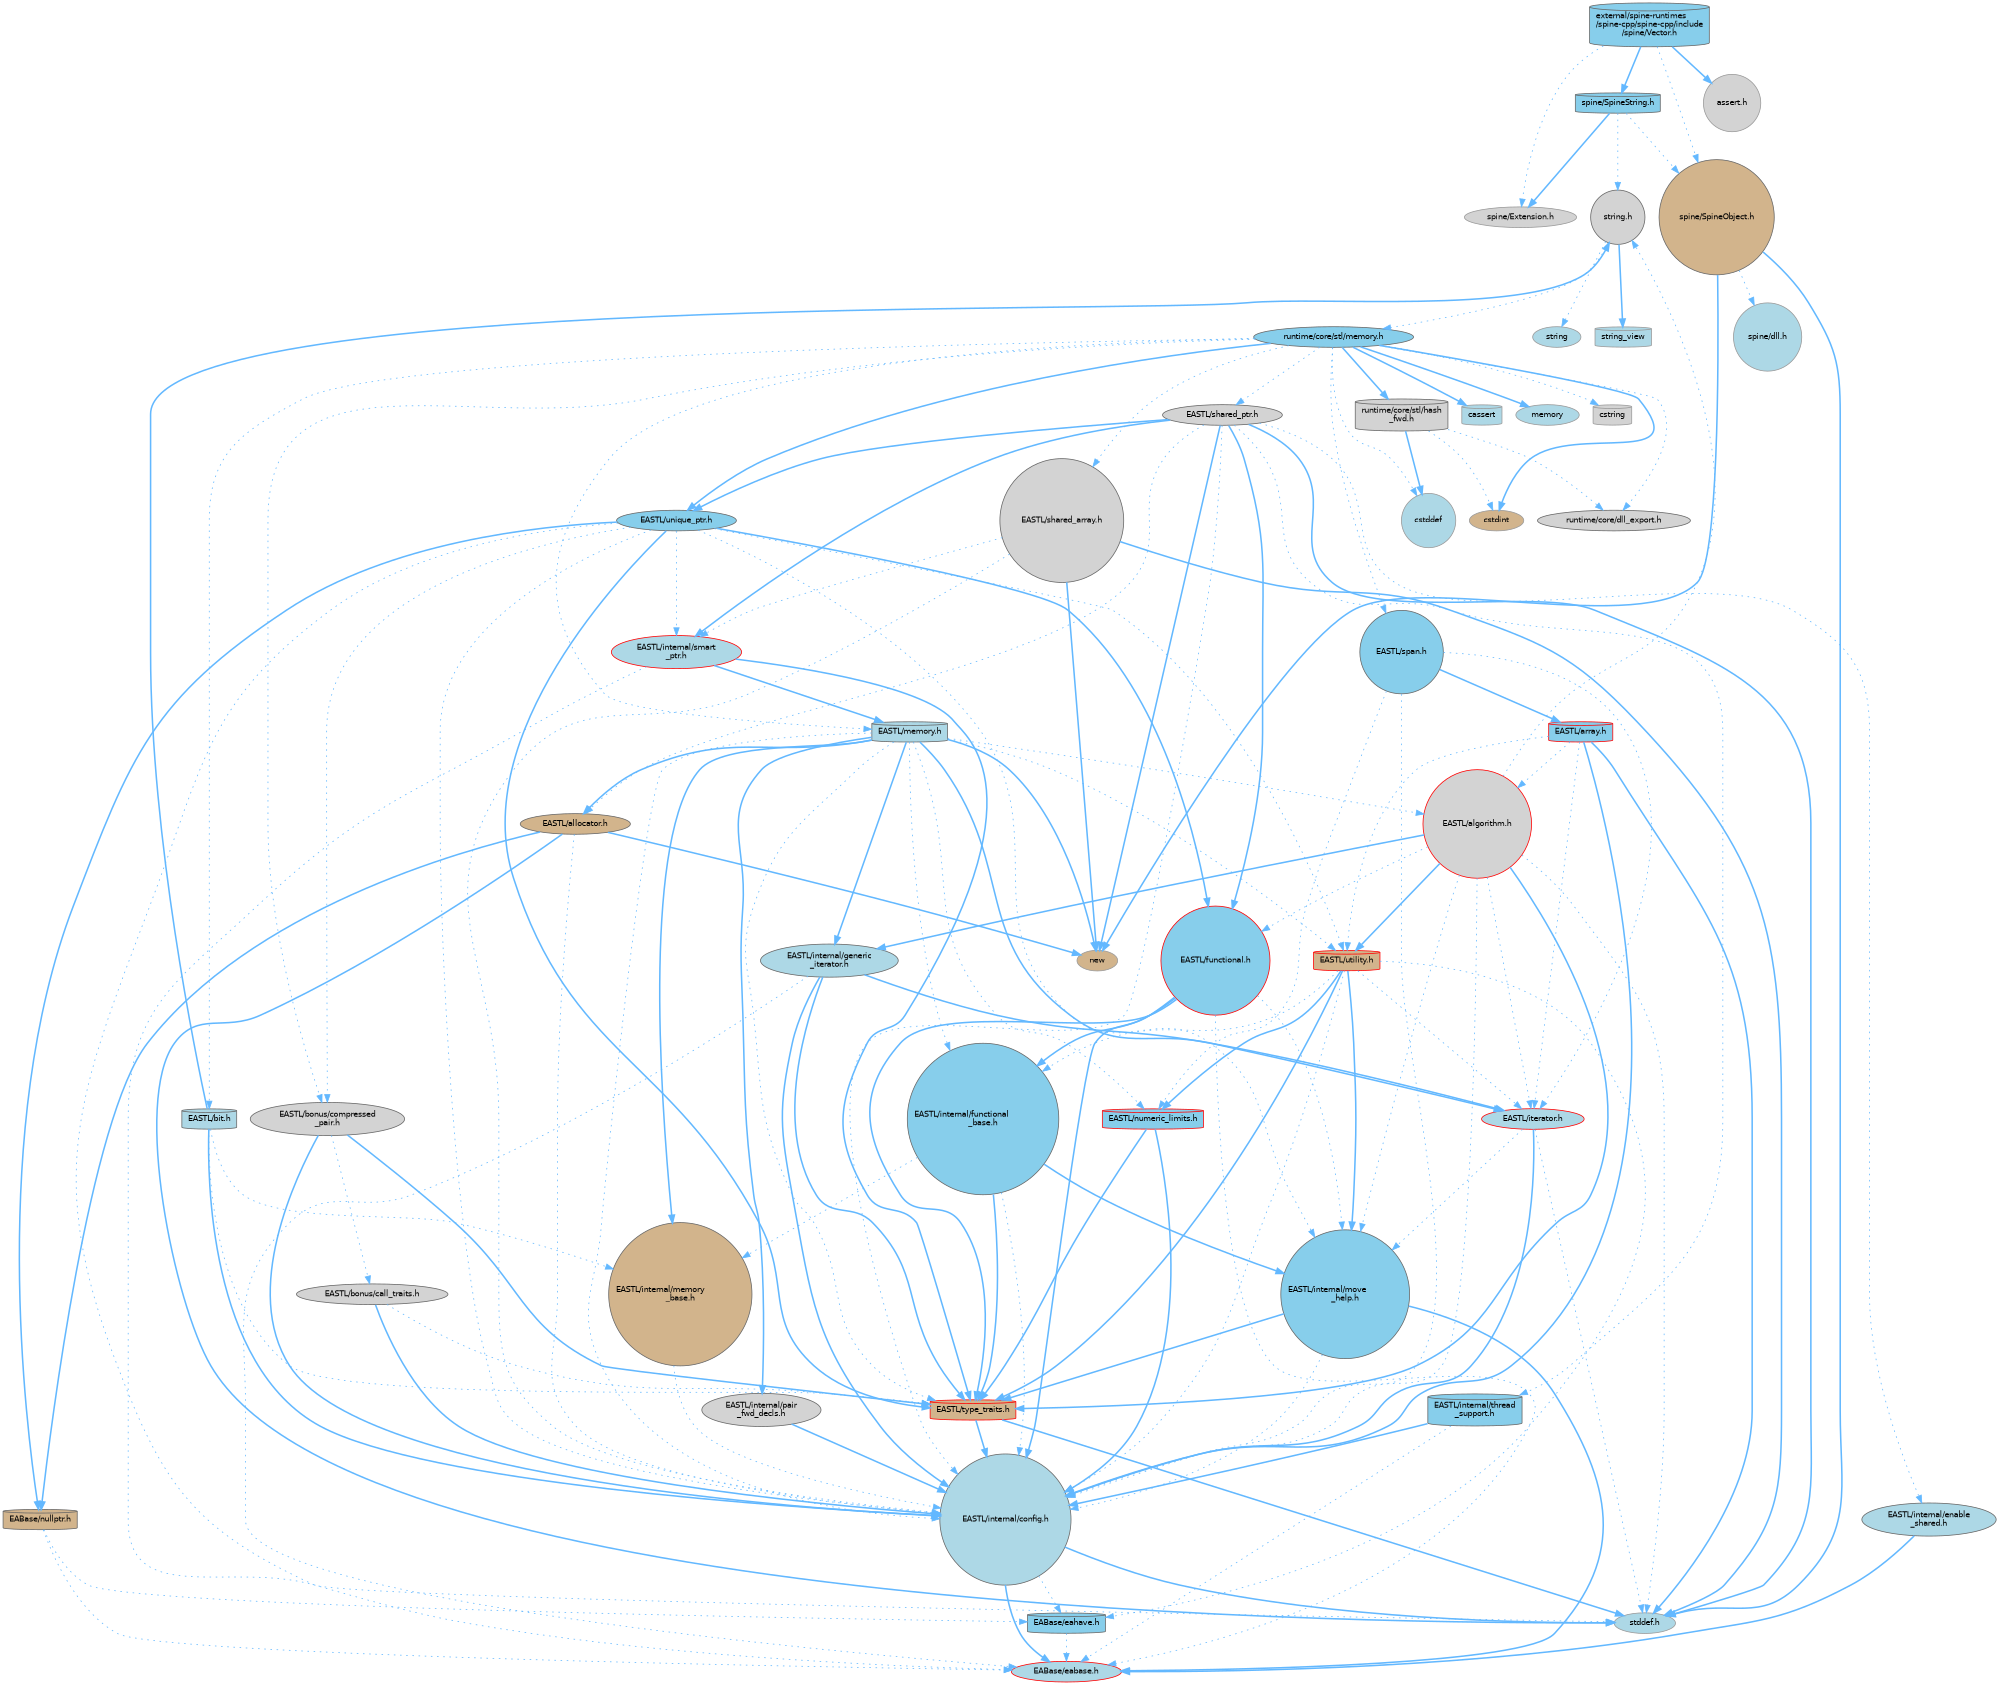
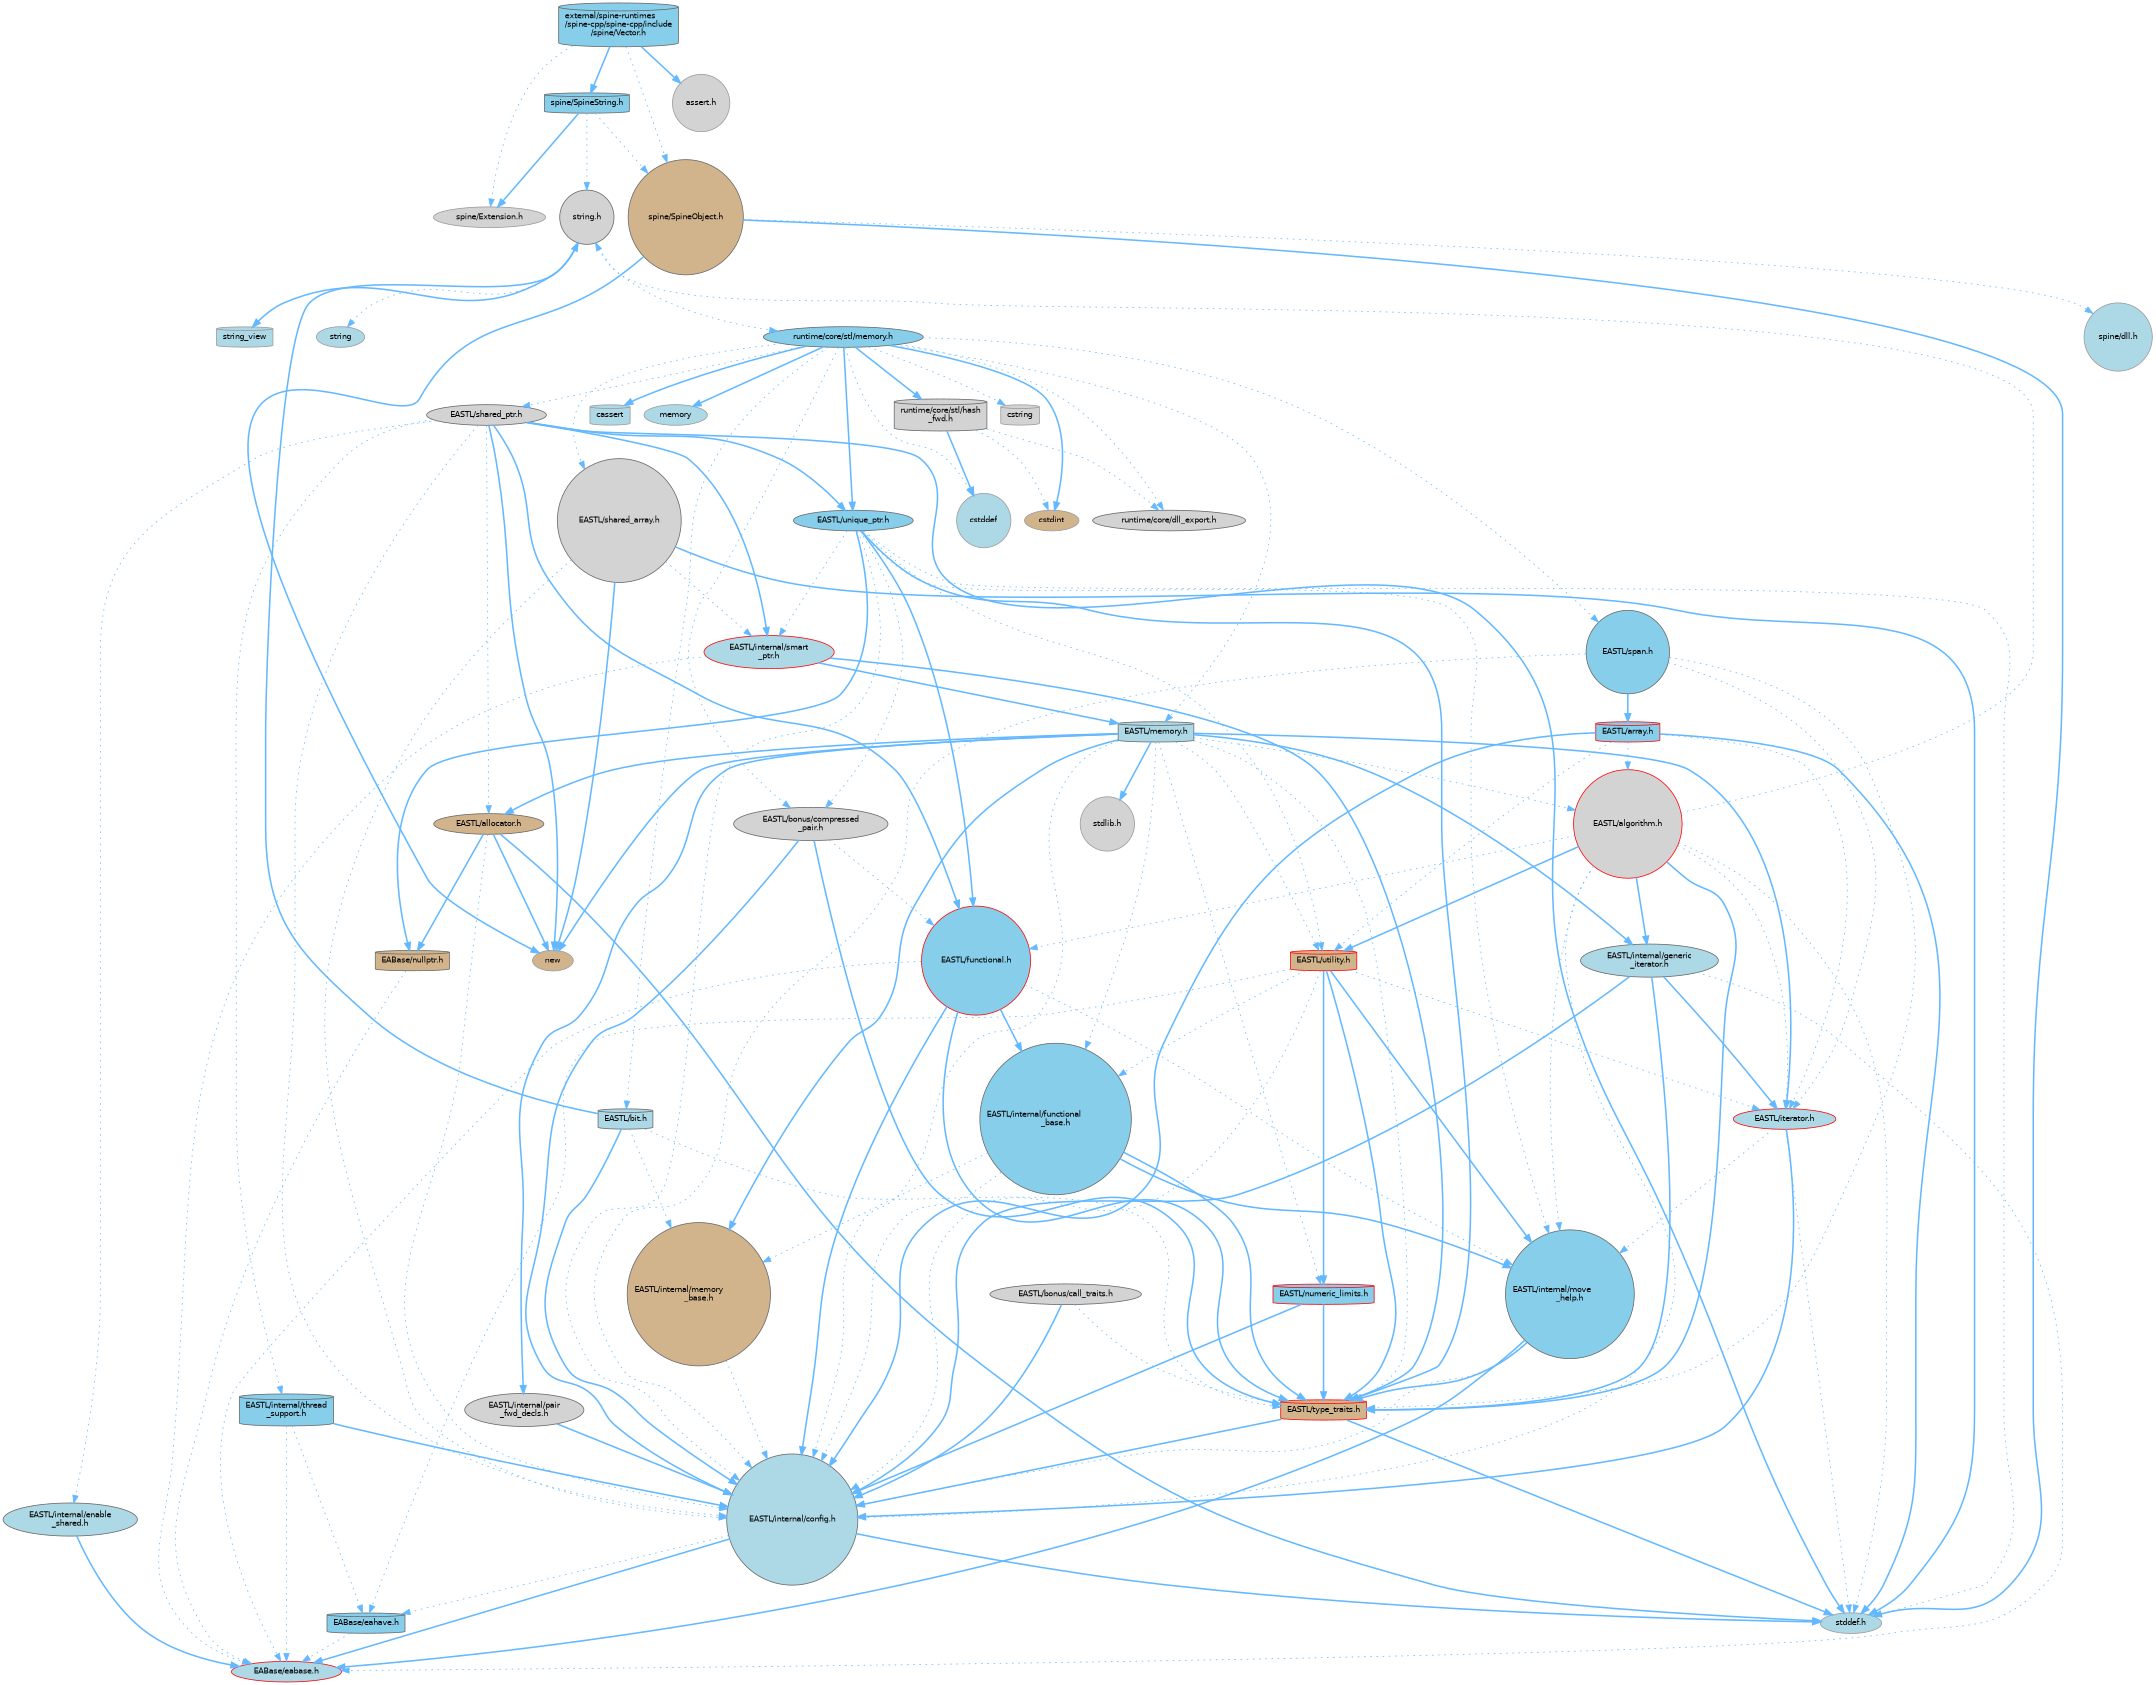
node "stdlib.h": added
edge "EASTL/span.h" -> "EASTL/numeric_limits.h": now "EASTL/span.h" -> "EASTL/type_traits.h"
edge "EASTL/bonus/compressed _pair.h" -> "EASTL/bonus/call_traits.h": now "EASTL/bonus/compressed _pair.h" -> "EASTL/functional.h"
edge "EABase/nullptr.h" -> "EABase/eahave.h": now "EASTL/internal/thread _support.h" -> "EABase/eahave.h"
